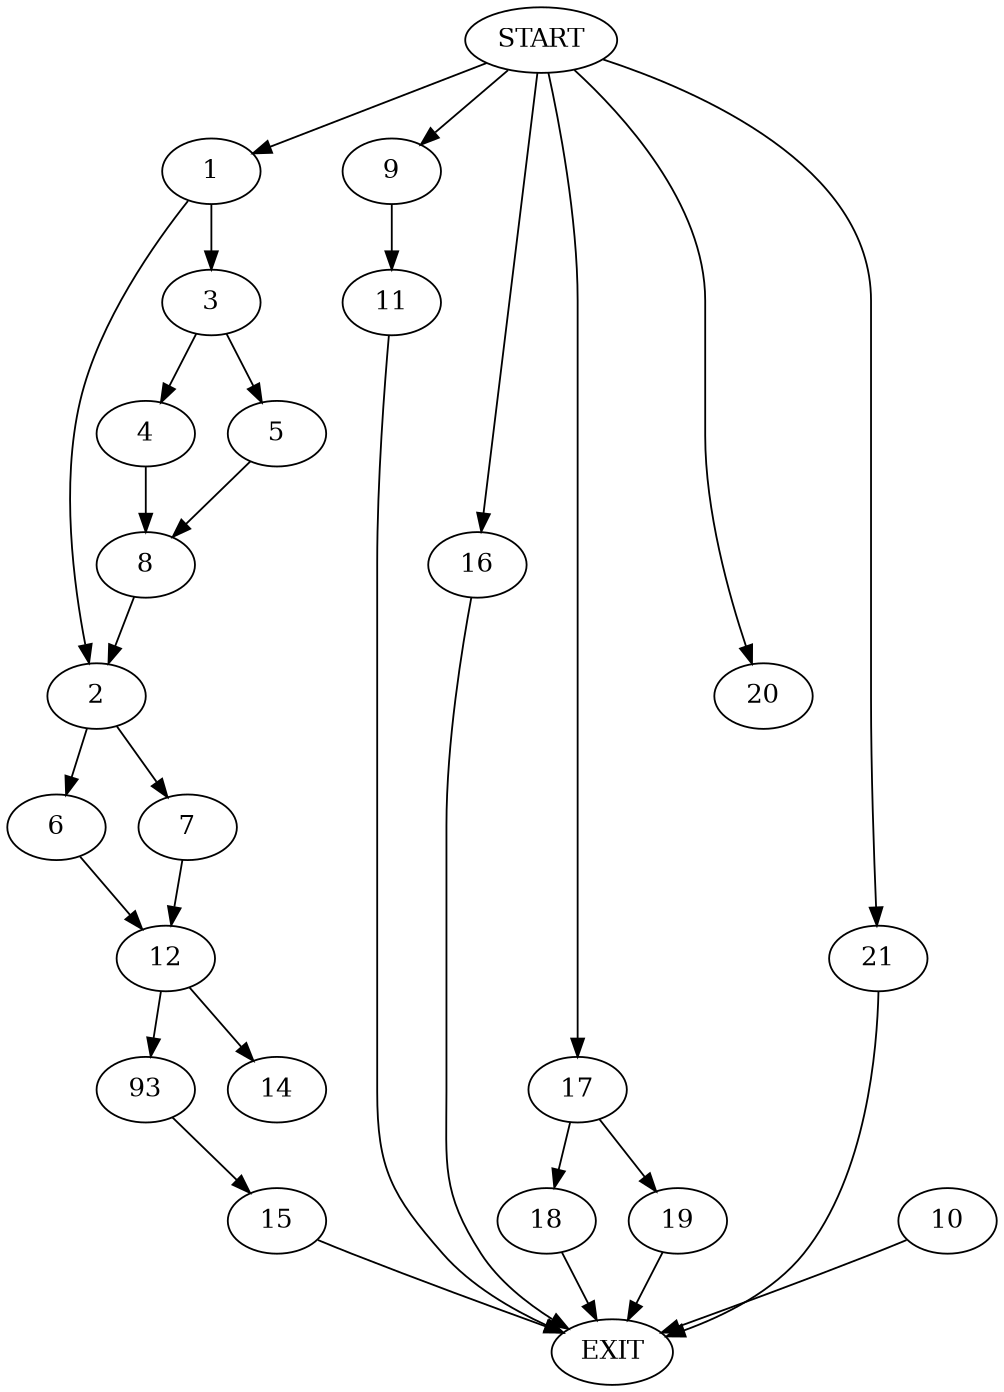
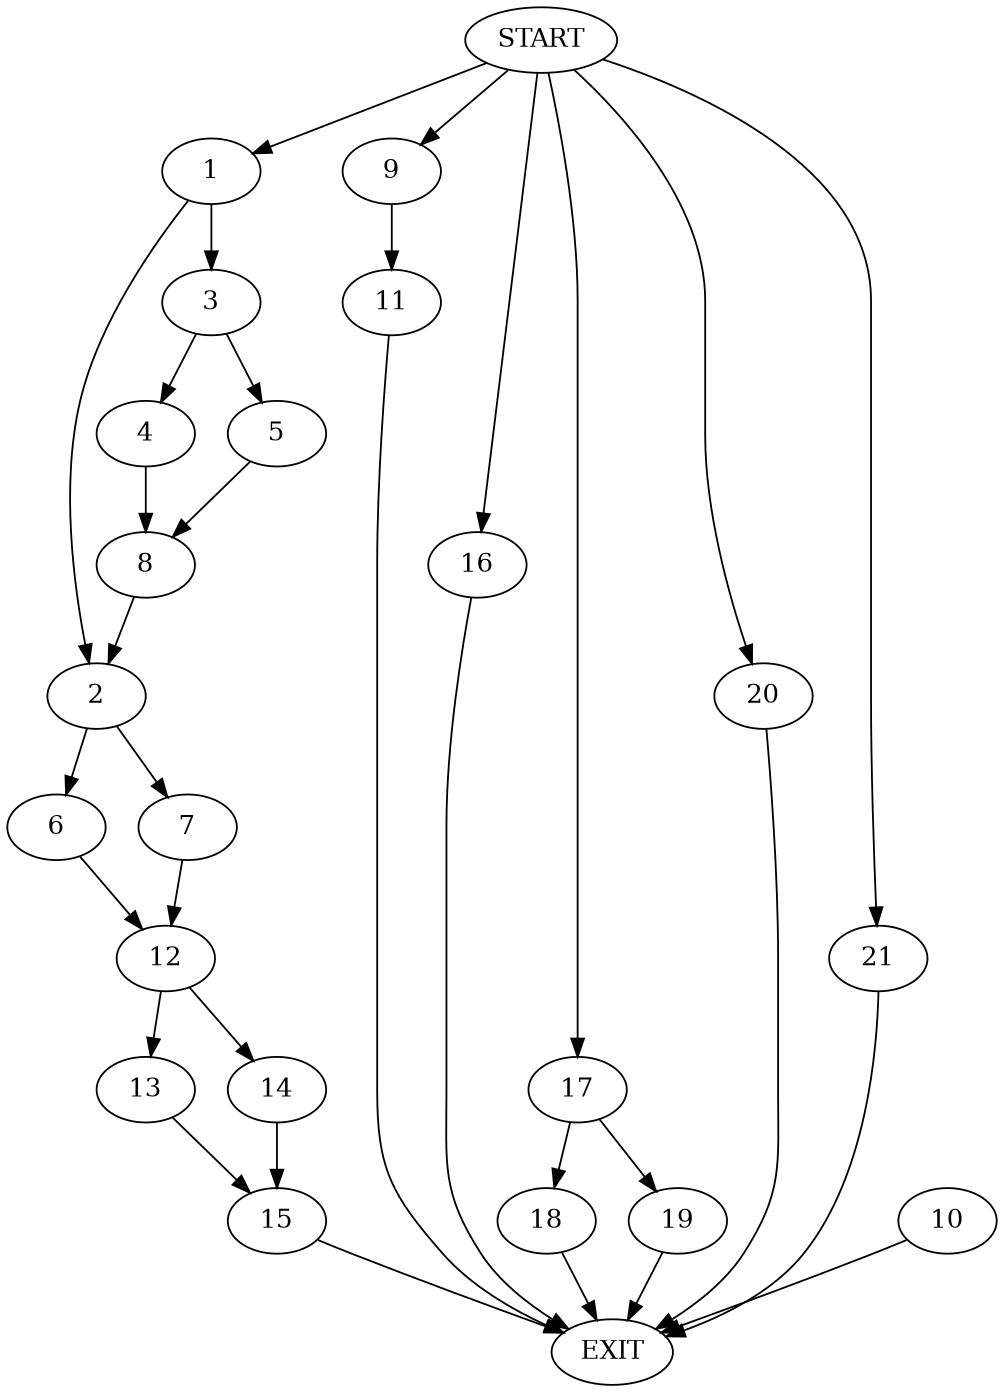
edge "20" -> "EXIT": added
node "93": label "93" -> "13"
edge "14" -> "15": added
